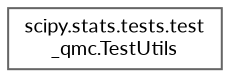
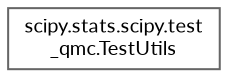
node "scipy.stats.tests.test _qmc.TestUtils": label "scipy.stats.tests.test _qmc.TestUtils" -> "scipy.stats.scipy.test _qmc.TestUtils"
